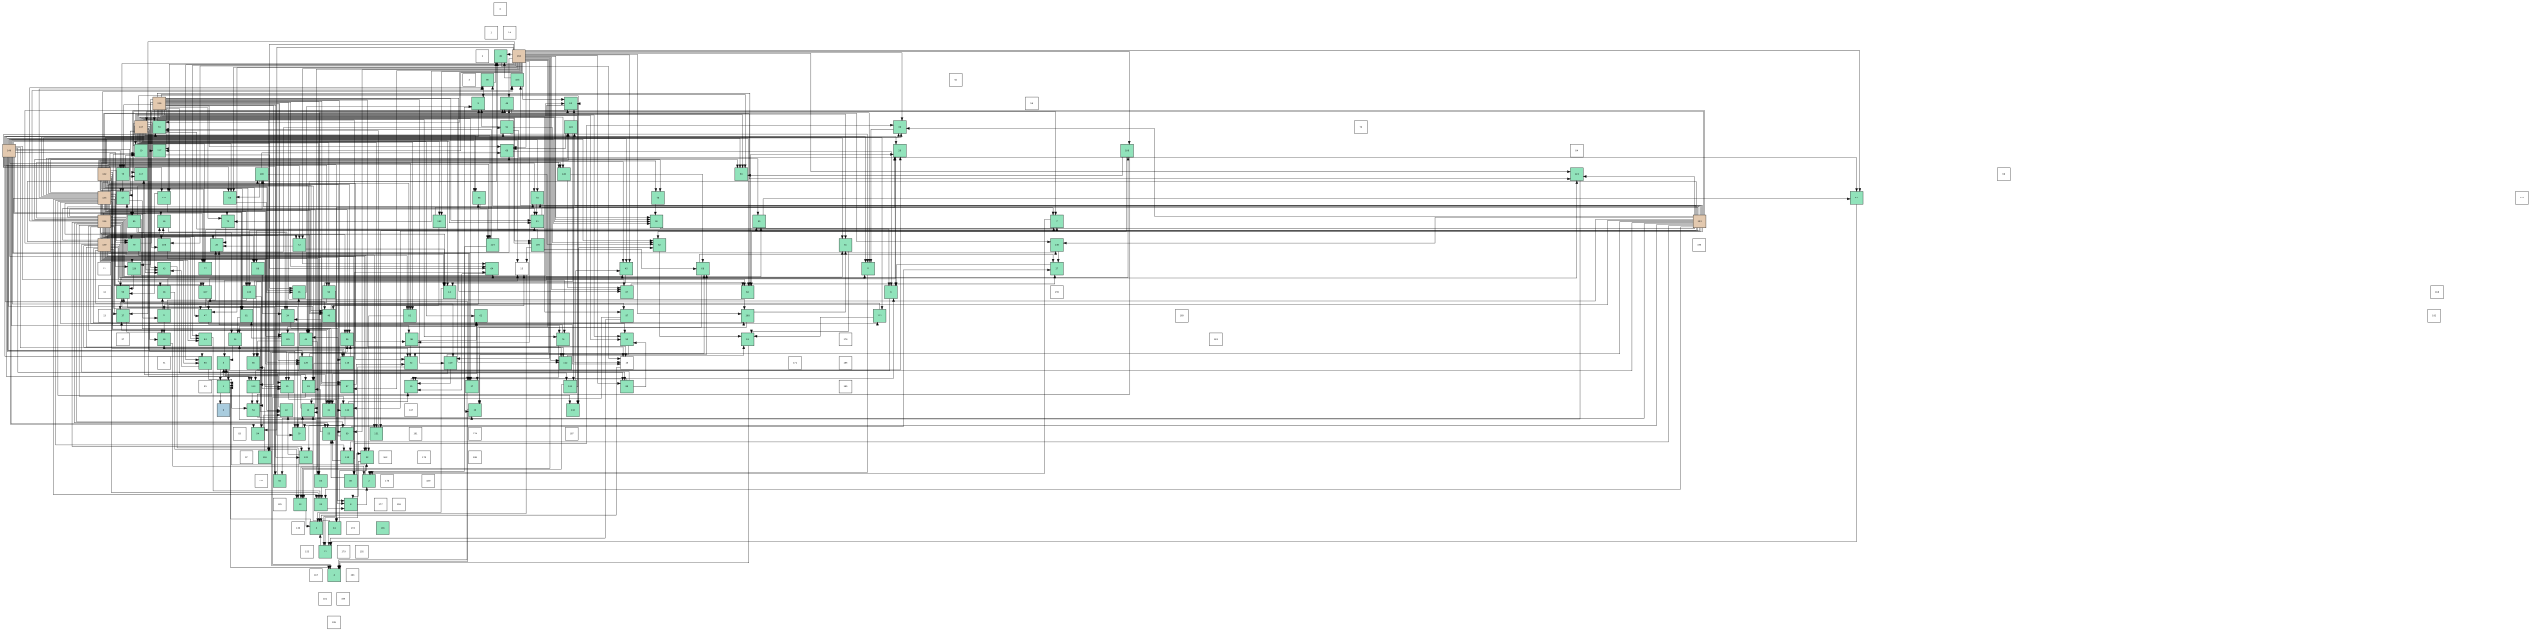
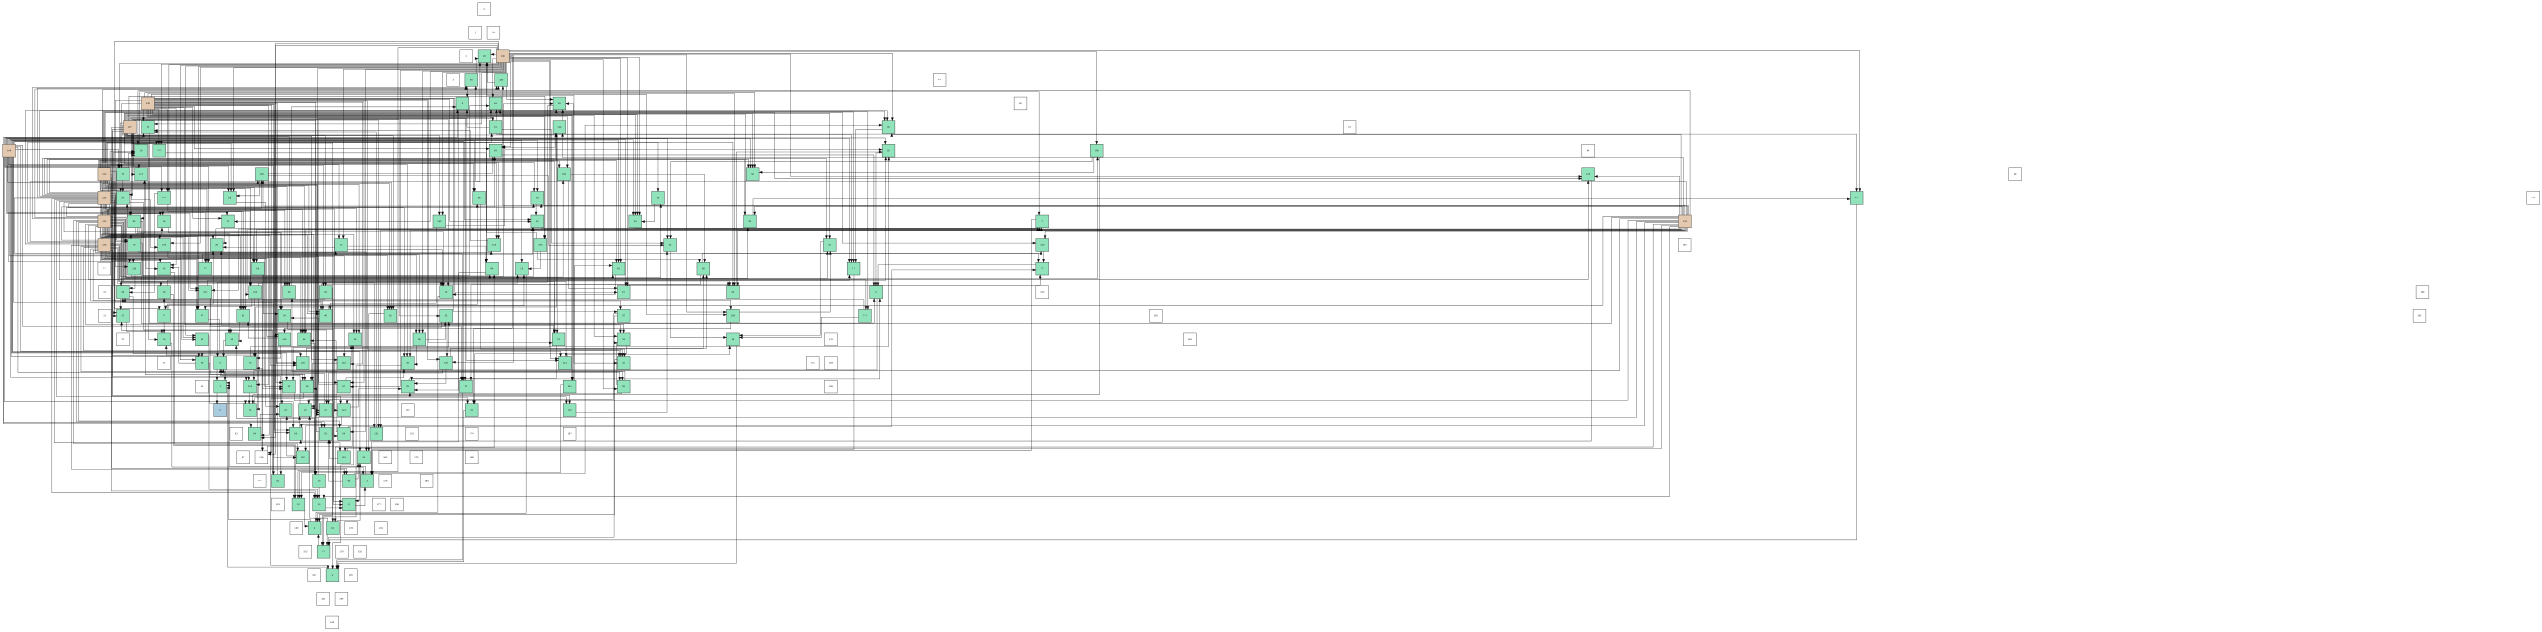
edge "133" -> "137": now "133" -> "29"
edge "136" -> "110": now "136" -> "74"
edge "95" -> "40": added
node "15": fillcolor #ffffff -> #91e3bb
edge "114" -> "19": removed
node "16": fillcolor #ffffff -> #91e3bb
node "118": fillcolor #91e3bb -> #ffffff
node "191": fillcolor #91e3bb -> #ffffff
